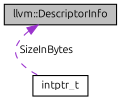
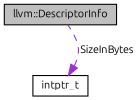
edge "intptr_t" -> "llvm::DescriptorInfo": reversed
